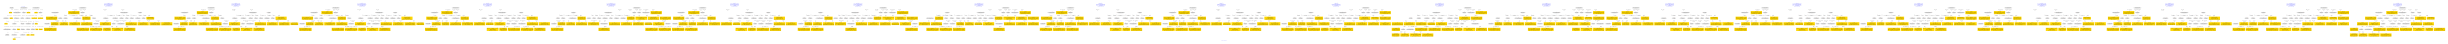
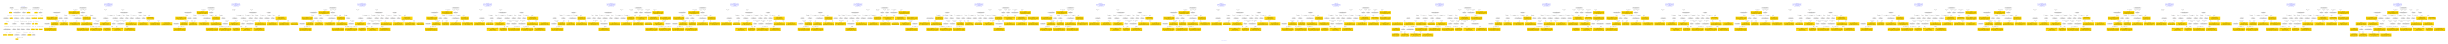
node "title": fillcolor lightgray -> gold
node "artistURI": fillcolor gold -> lightgray
node "materialsURI": fillcolor lightgray -> gold
node "artistFirstLast": fillcolor lightgray -> gold
node "artistAppellationURI": added
node "nationality": fillcolor gold -> lightgray
